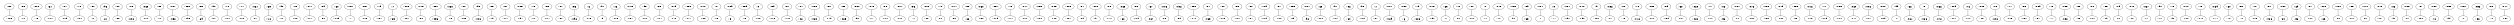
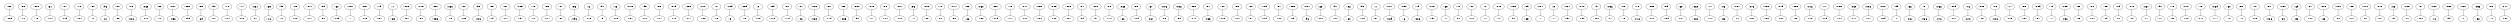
node "y172": label "y172" -> "y672"
